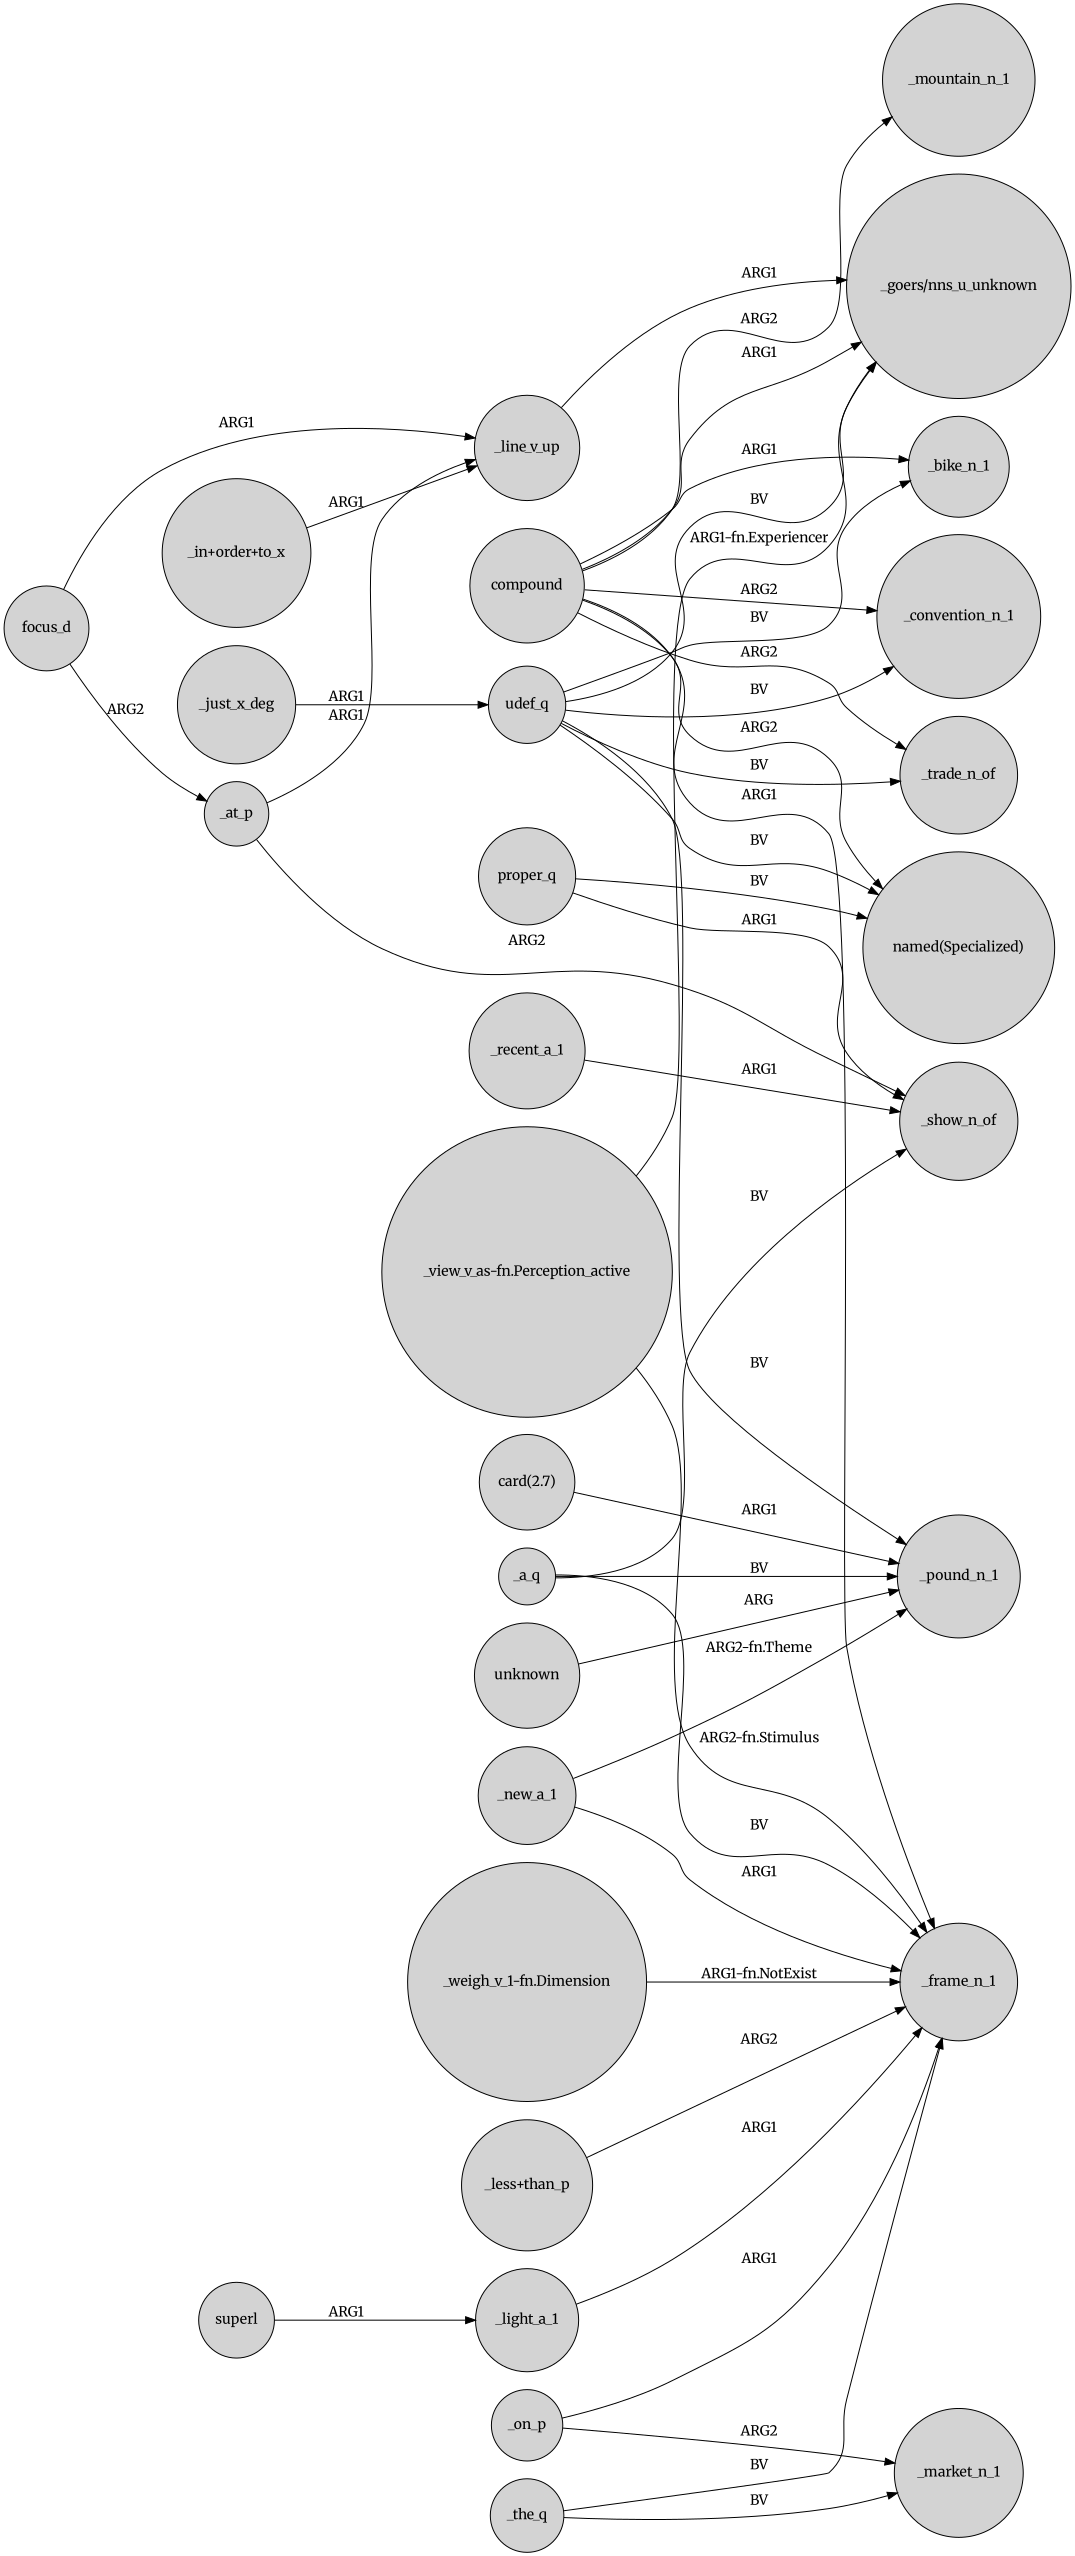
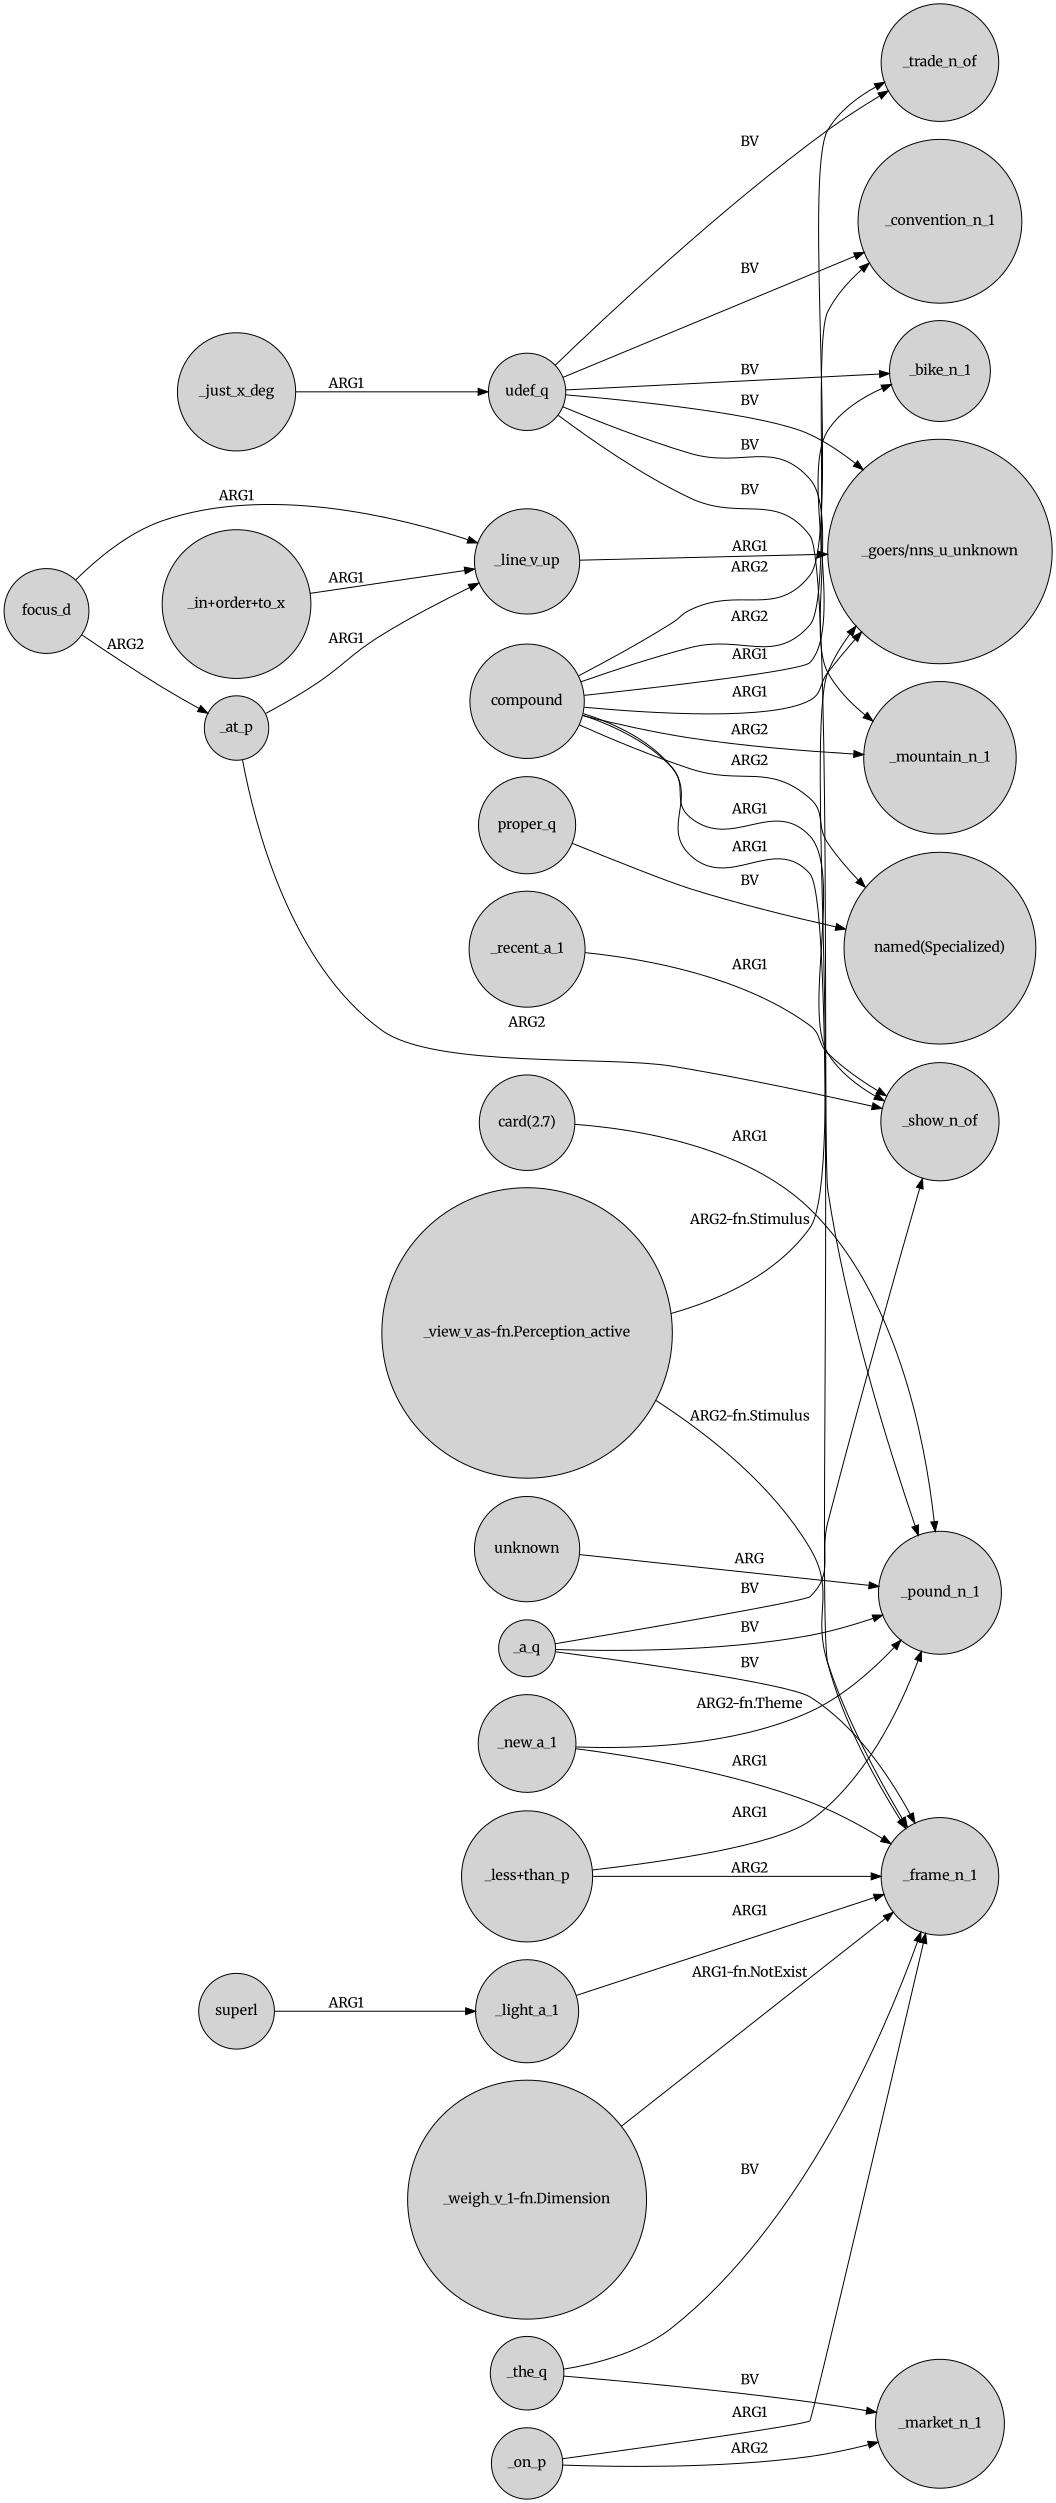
edge "_view_v_as-fn.Perception_active" -> "_goers/nns_u_unknown": label "ARG1-fn.Experiencer" -> "ARG2-fn.Stimulus"
edge "udef_q" -> "named(Specialized)": now "udef_q" -> "_mountain_n_1"
edge "proper_q" -> "_show_n_of": now "compound" -> "_show_n_of"
edge "_less+than_p" -> "_pound_n_1": added, label "ARG1"
